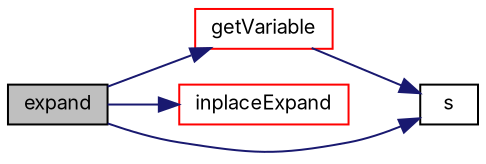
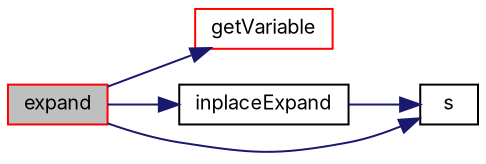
edge "getVariable" -> "s": now "inplaceExpand" -> "s"
node "expand": color black -> red
node "inplaceExpand": color red -> black
